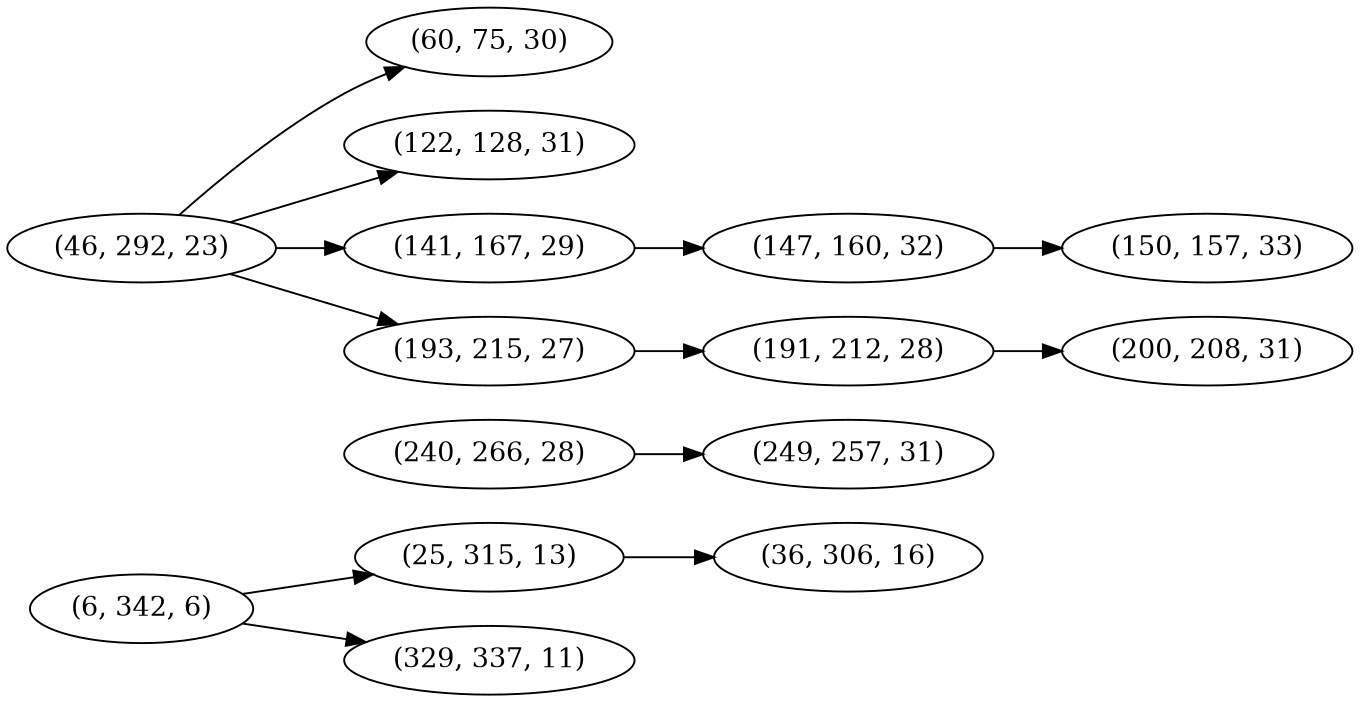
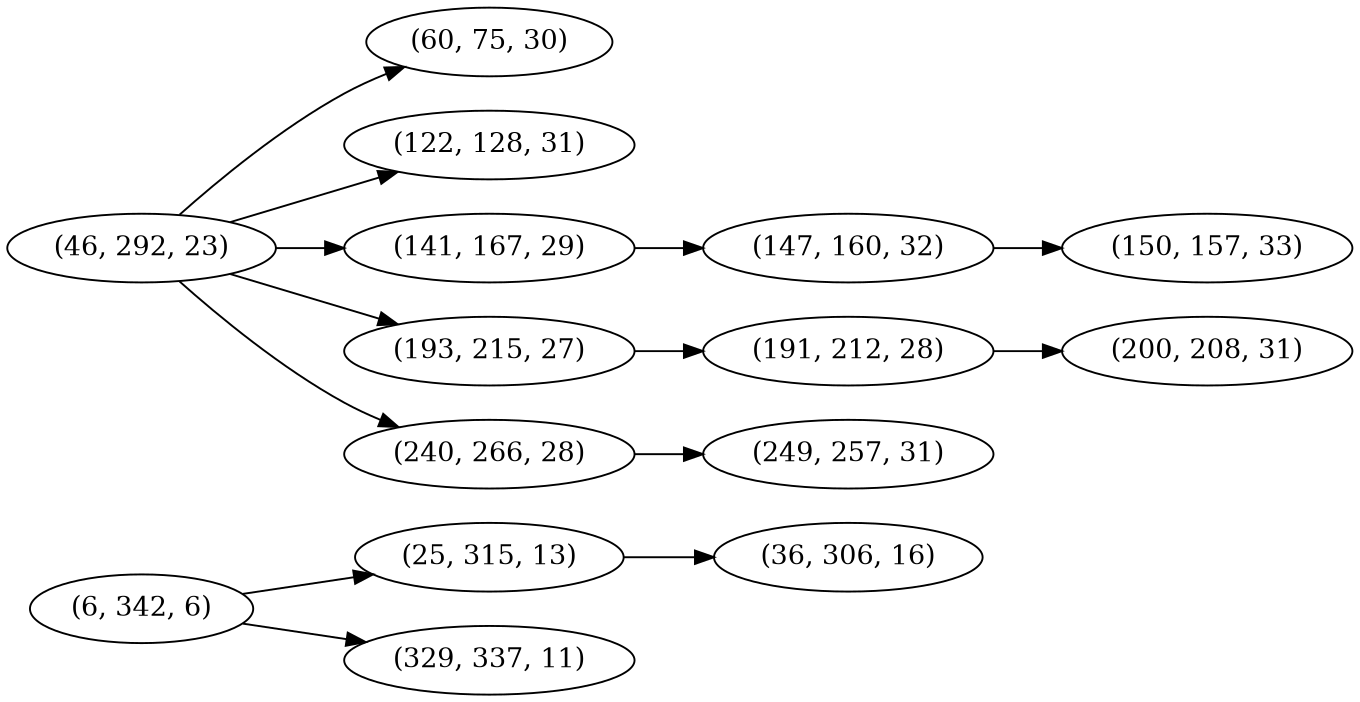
edge "(46, 292, 23)" -> "(240, 266, 28)": added
